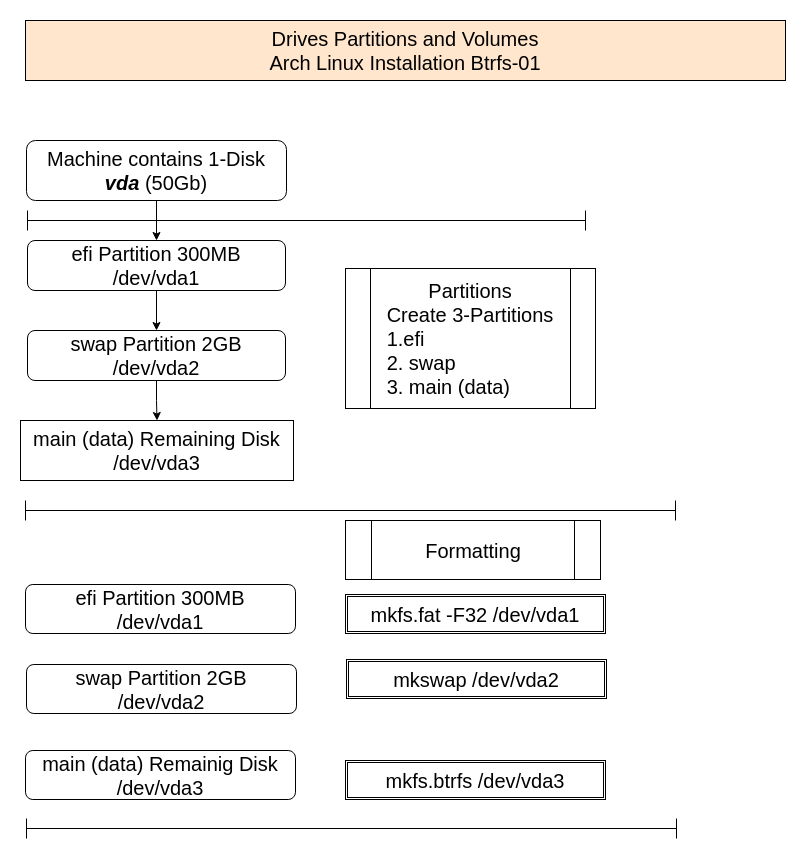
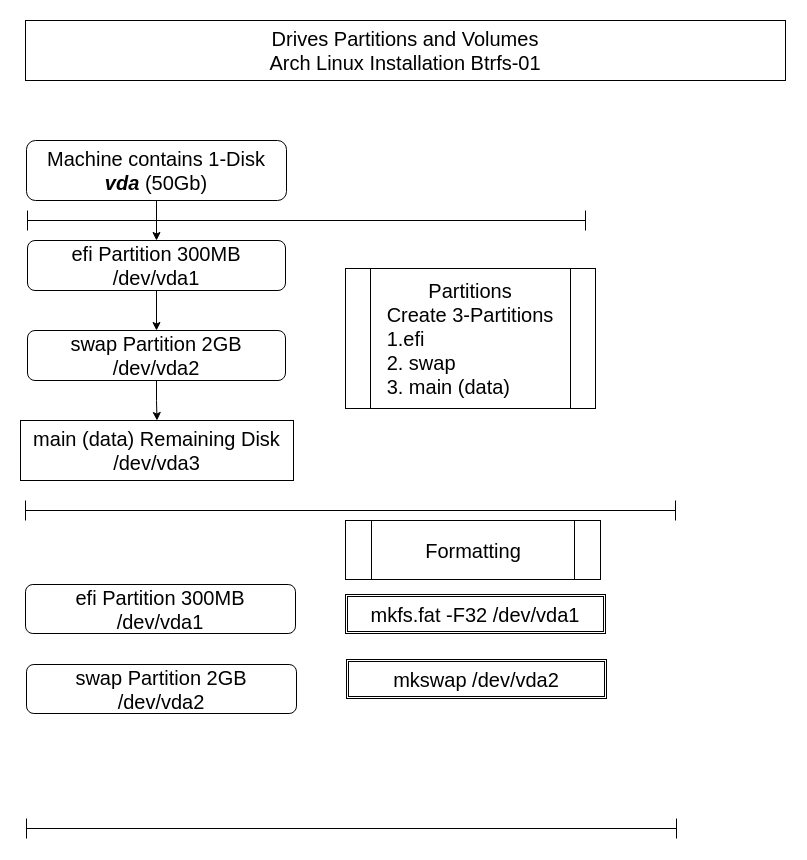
node "Drives Partitions and Volumes Arch Linux Installation Btrfs-01": fillcolor #ffe6cc -> #ffffff
node "main (data) Remainig Disk /dev/vda3": removed
node "mkfs.btrfs /dev/vda3": removed
